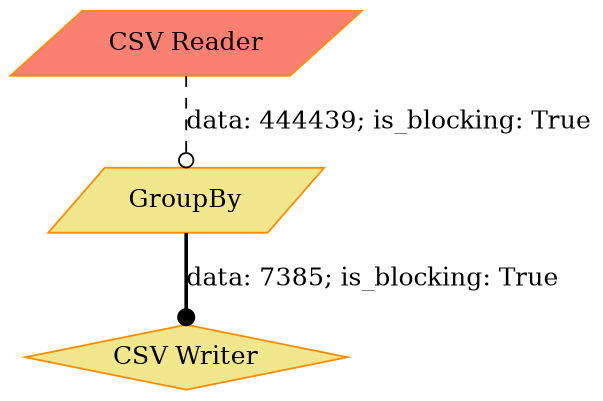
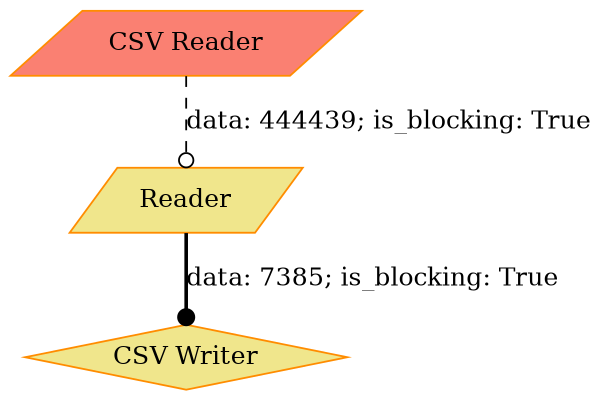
node "GroupBy": label "GroupBy" -> "Reader"
